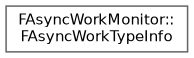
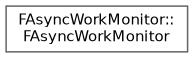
node "FAsyncWorkMonitor:: FAsyncWorkTypeInfo": label "FAsyncWorkMonitor:: FAsyncWorkTypeInfo" -> "FAsyncWorkMonitor:: FAsyncWorkMonitor"
